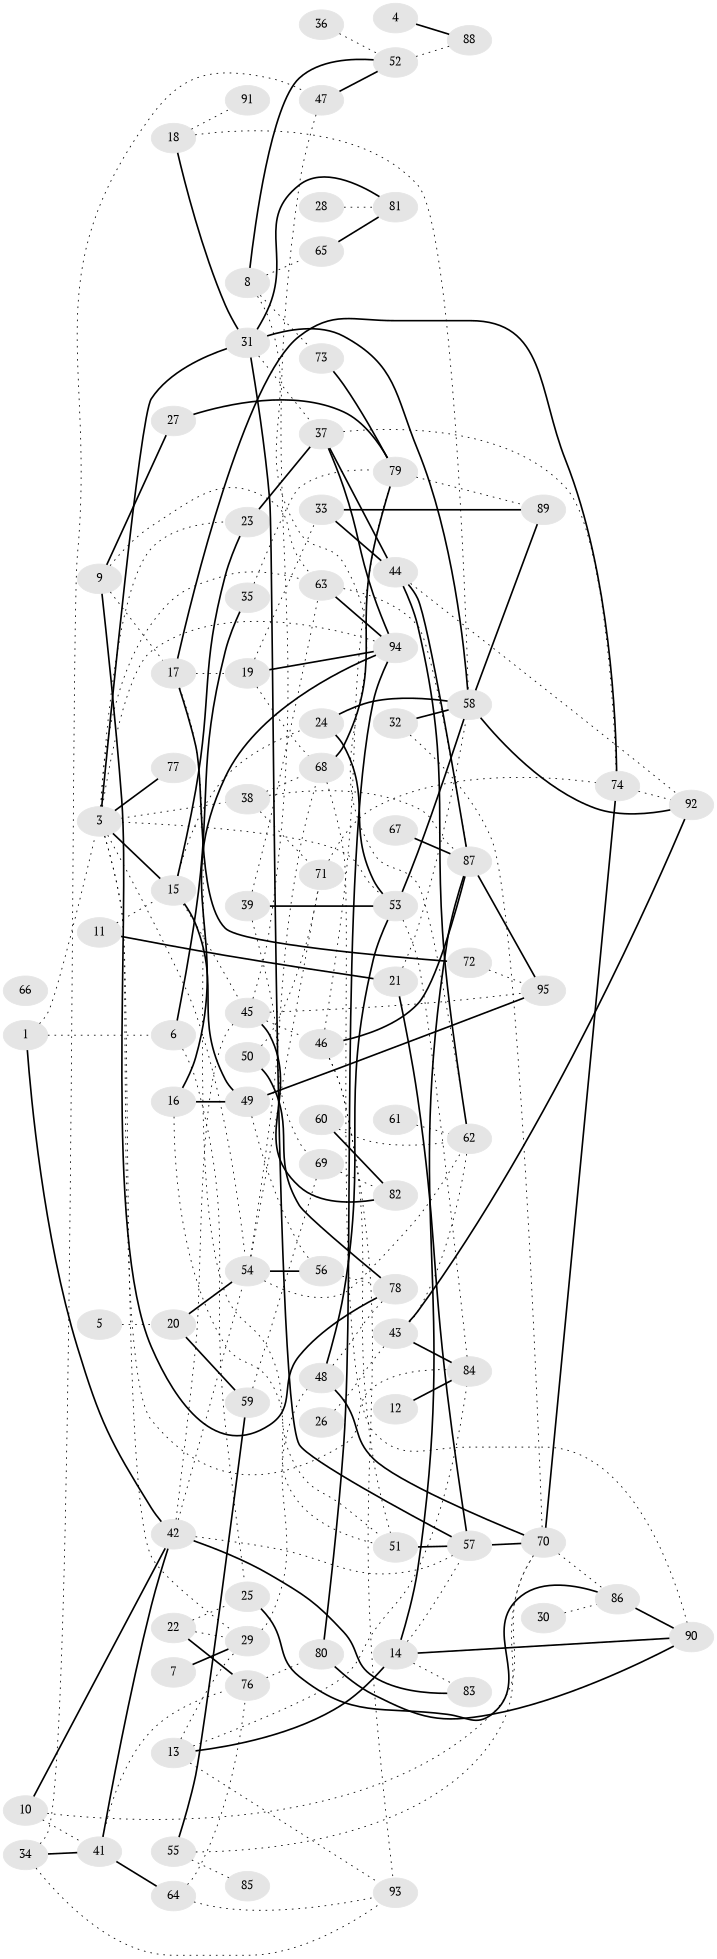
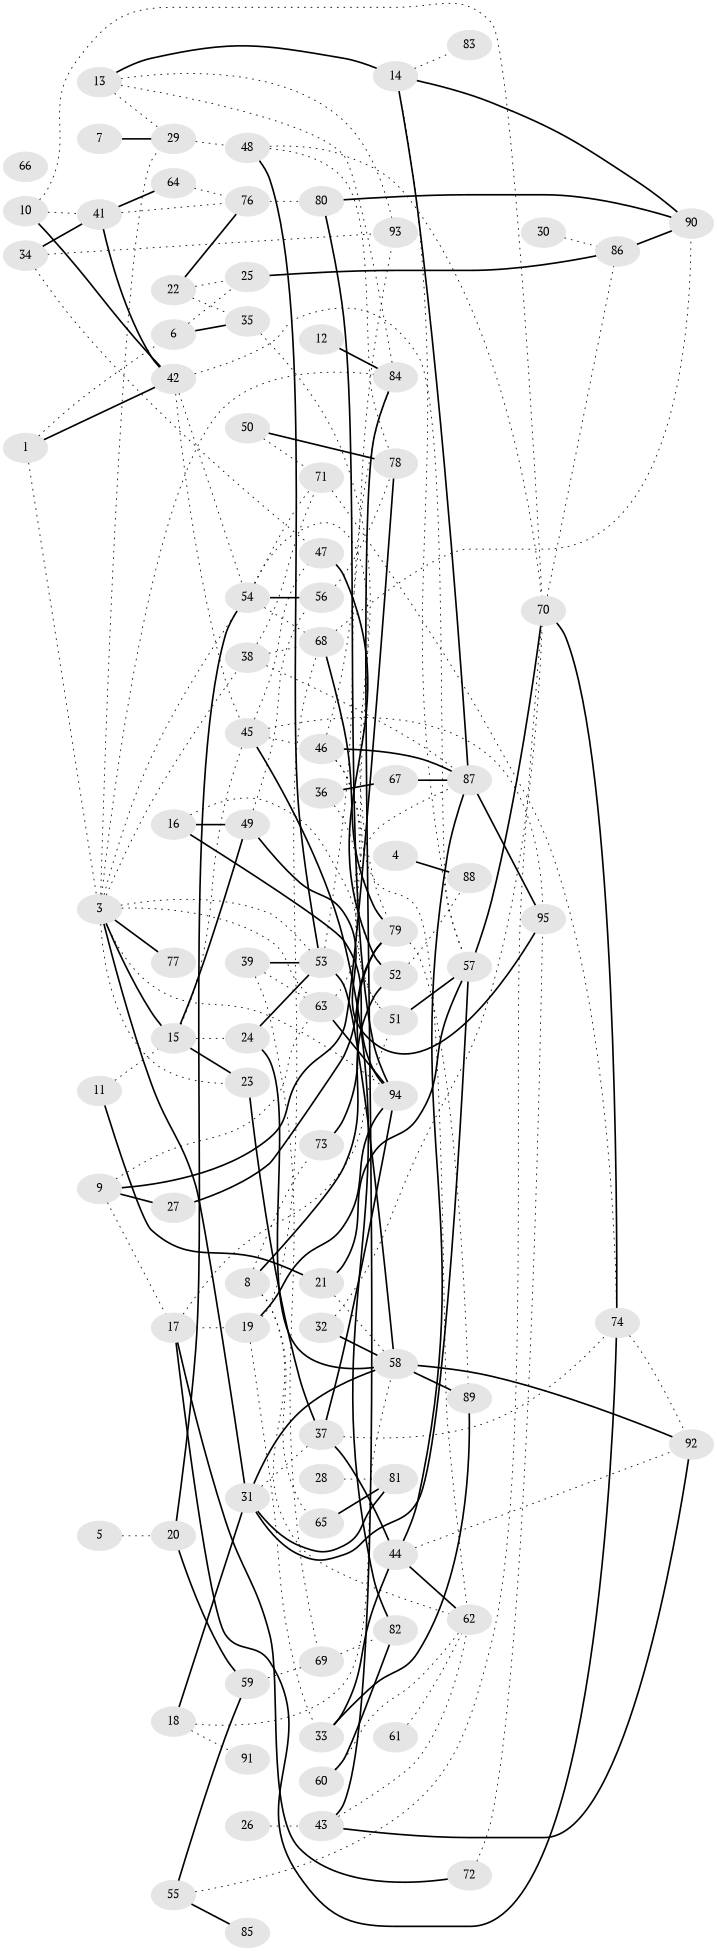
edge "67" -- "36": added
edge "48" -- "70": style bold -> dotted
edge "42" -- "83": removed
edge "22" -- "29": now "22" -- "35"
edge "55" -- "85": style dotted -> bold
edge "93" -- "64": removed
